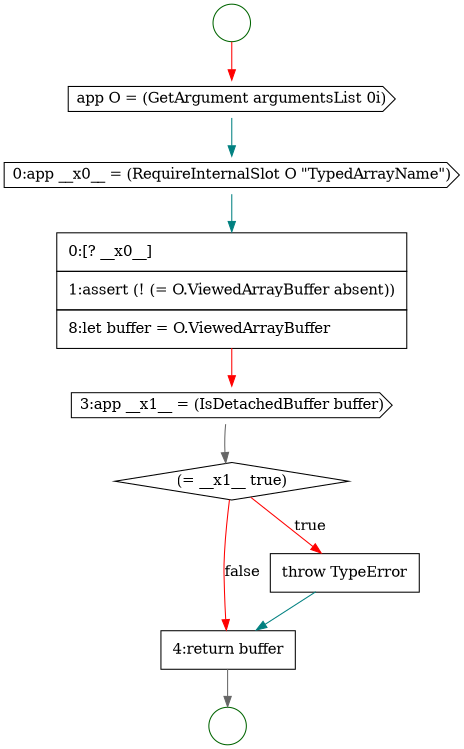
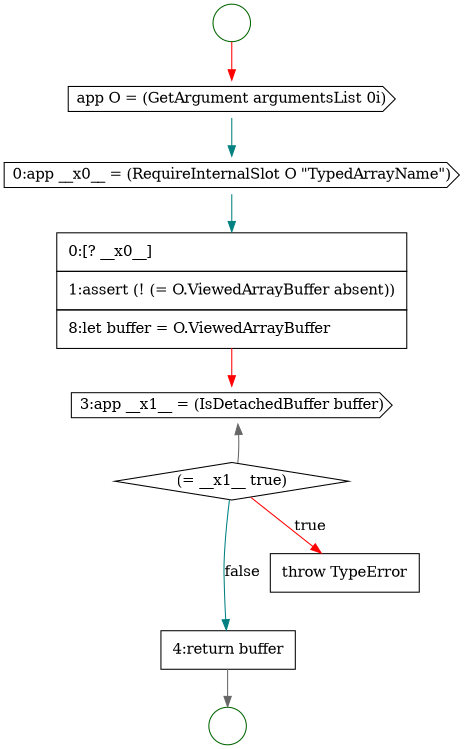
edge "3:app __x1__ = (IsDetachedBuffer buffer)" -> "(= __x1__ true)": reversed
edge "(= __x1__ true)" -> "4:return buffer": color red -> teal
edge "throw TypeError" -> "4:return buffer": removed
